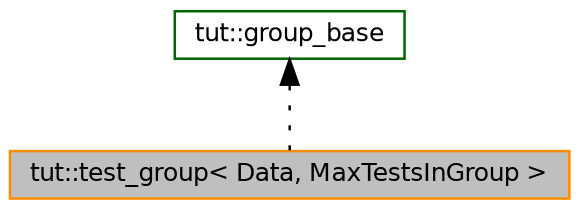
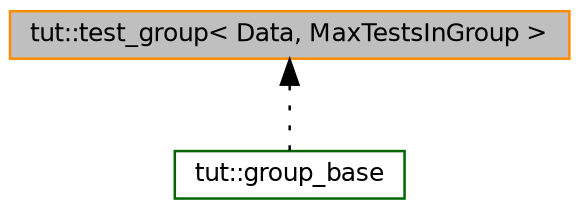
edge "tut::test_group< Data, MaxTestsInGroup >" -> "tut::group_base": reversed
